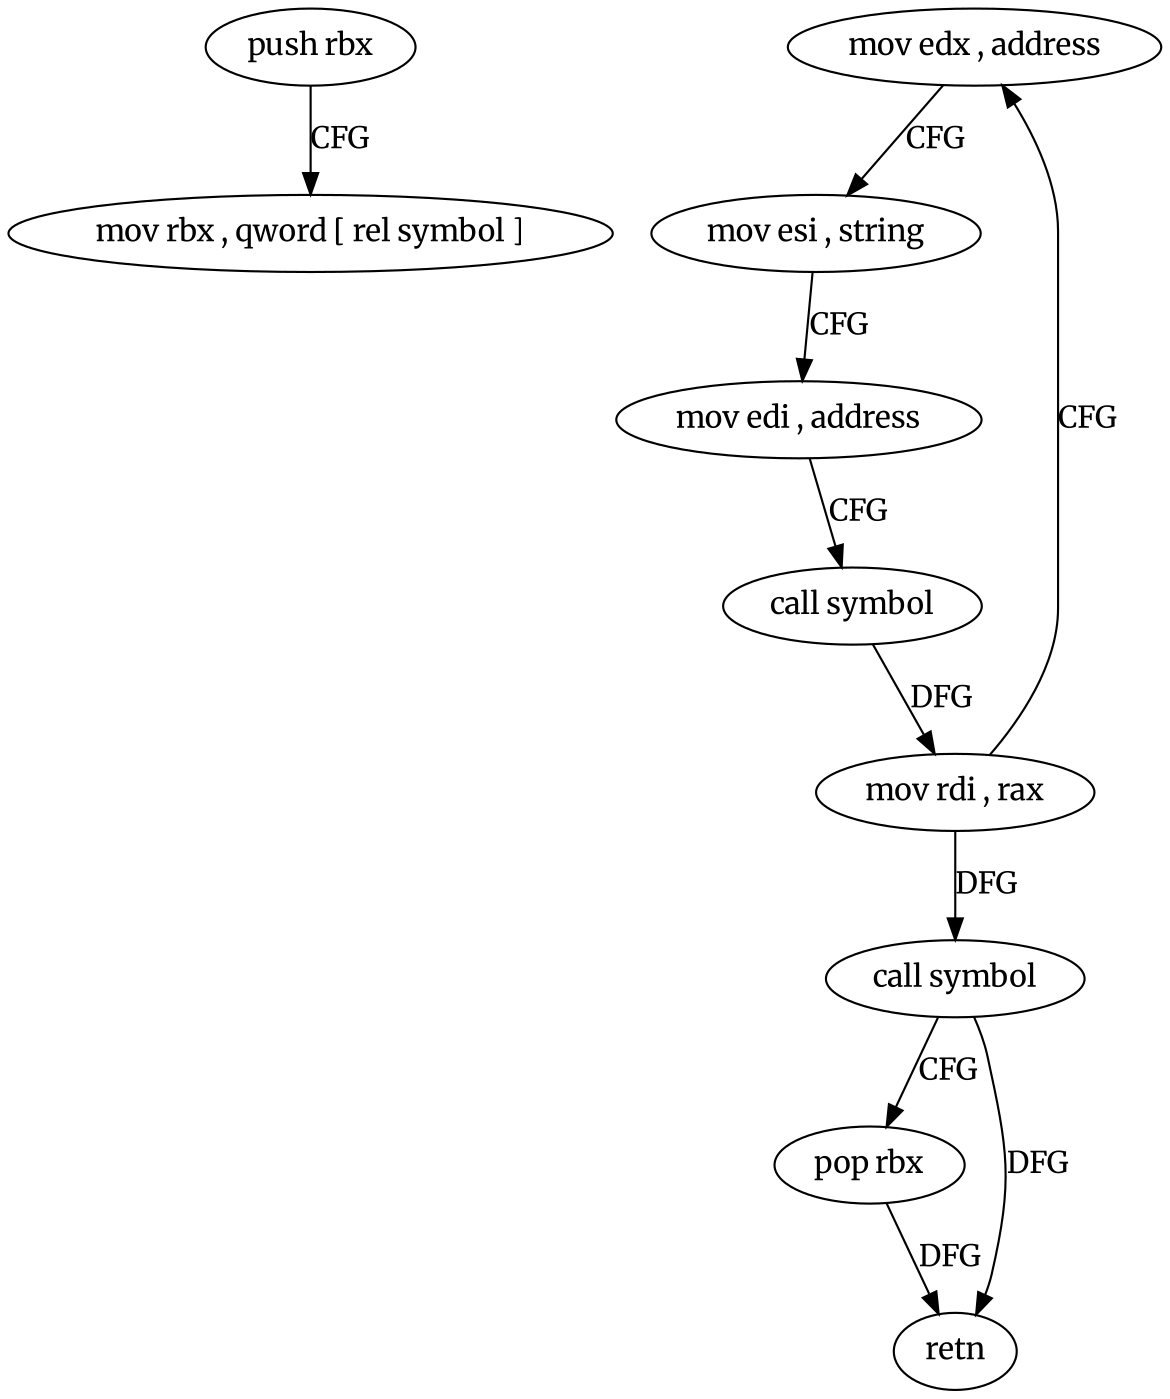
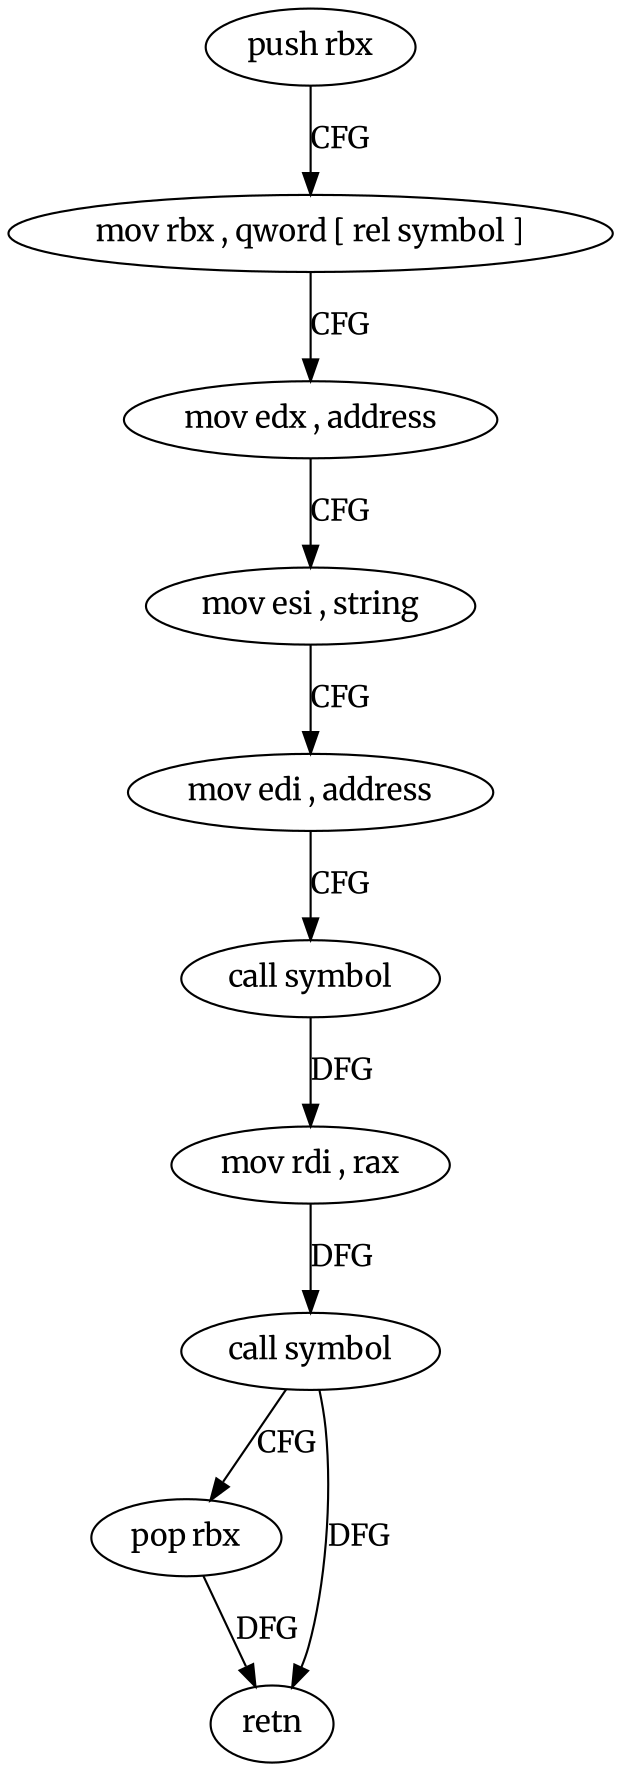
edge "mov rdi , rax" -> "mov edx , address": now "mov rbx , qword [ rel symbol ]" -> "mov edx , address"
